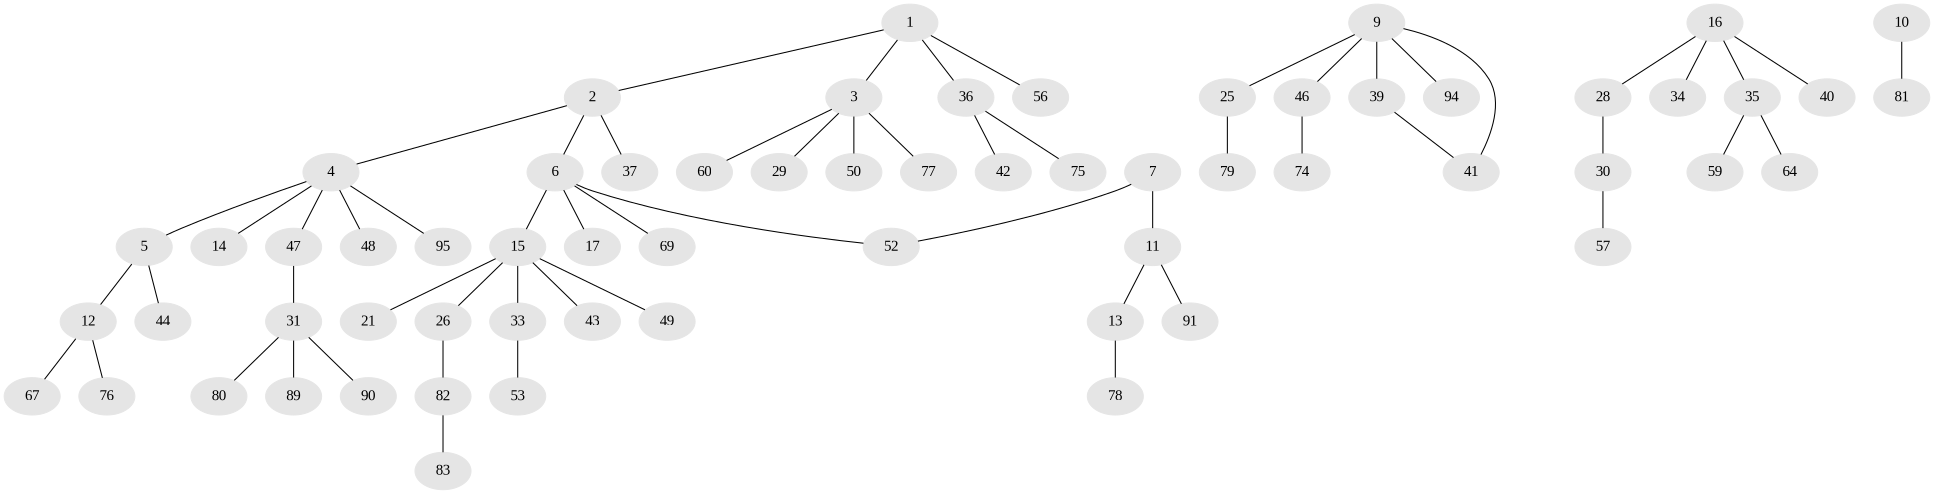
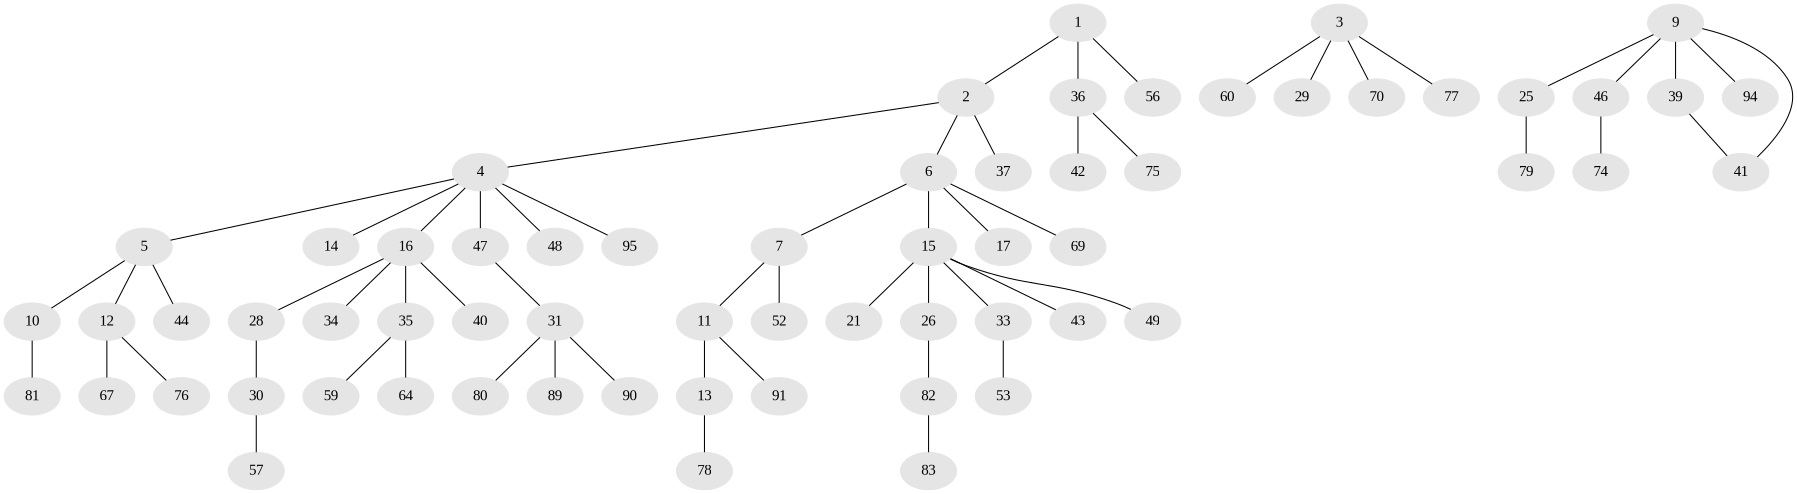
edge "1" -- "3": removed
node "50": label "50" -> "70"
edge "4" -- "16": added
edge "6" -- "52": now "6" -- "7"
edge "5" -- "10": added
